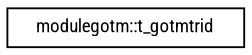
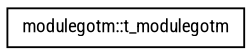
node "modulegotm::t_gotmtrid": label "modulegotm::t_gotmtrid" -> "modulegotm::t_modulegotm"
